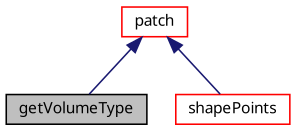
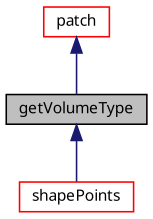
edge "shapePoints" -> "patch": now "shapePoints" -> "getVolumeType"
